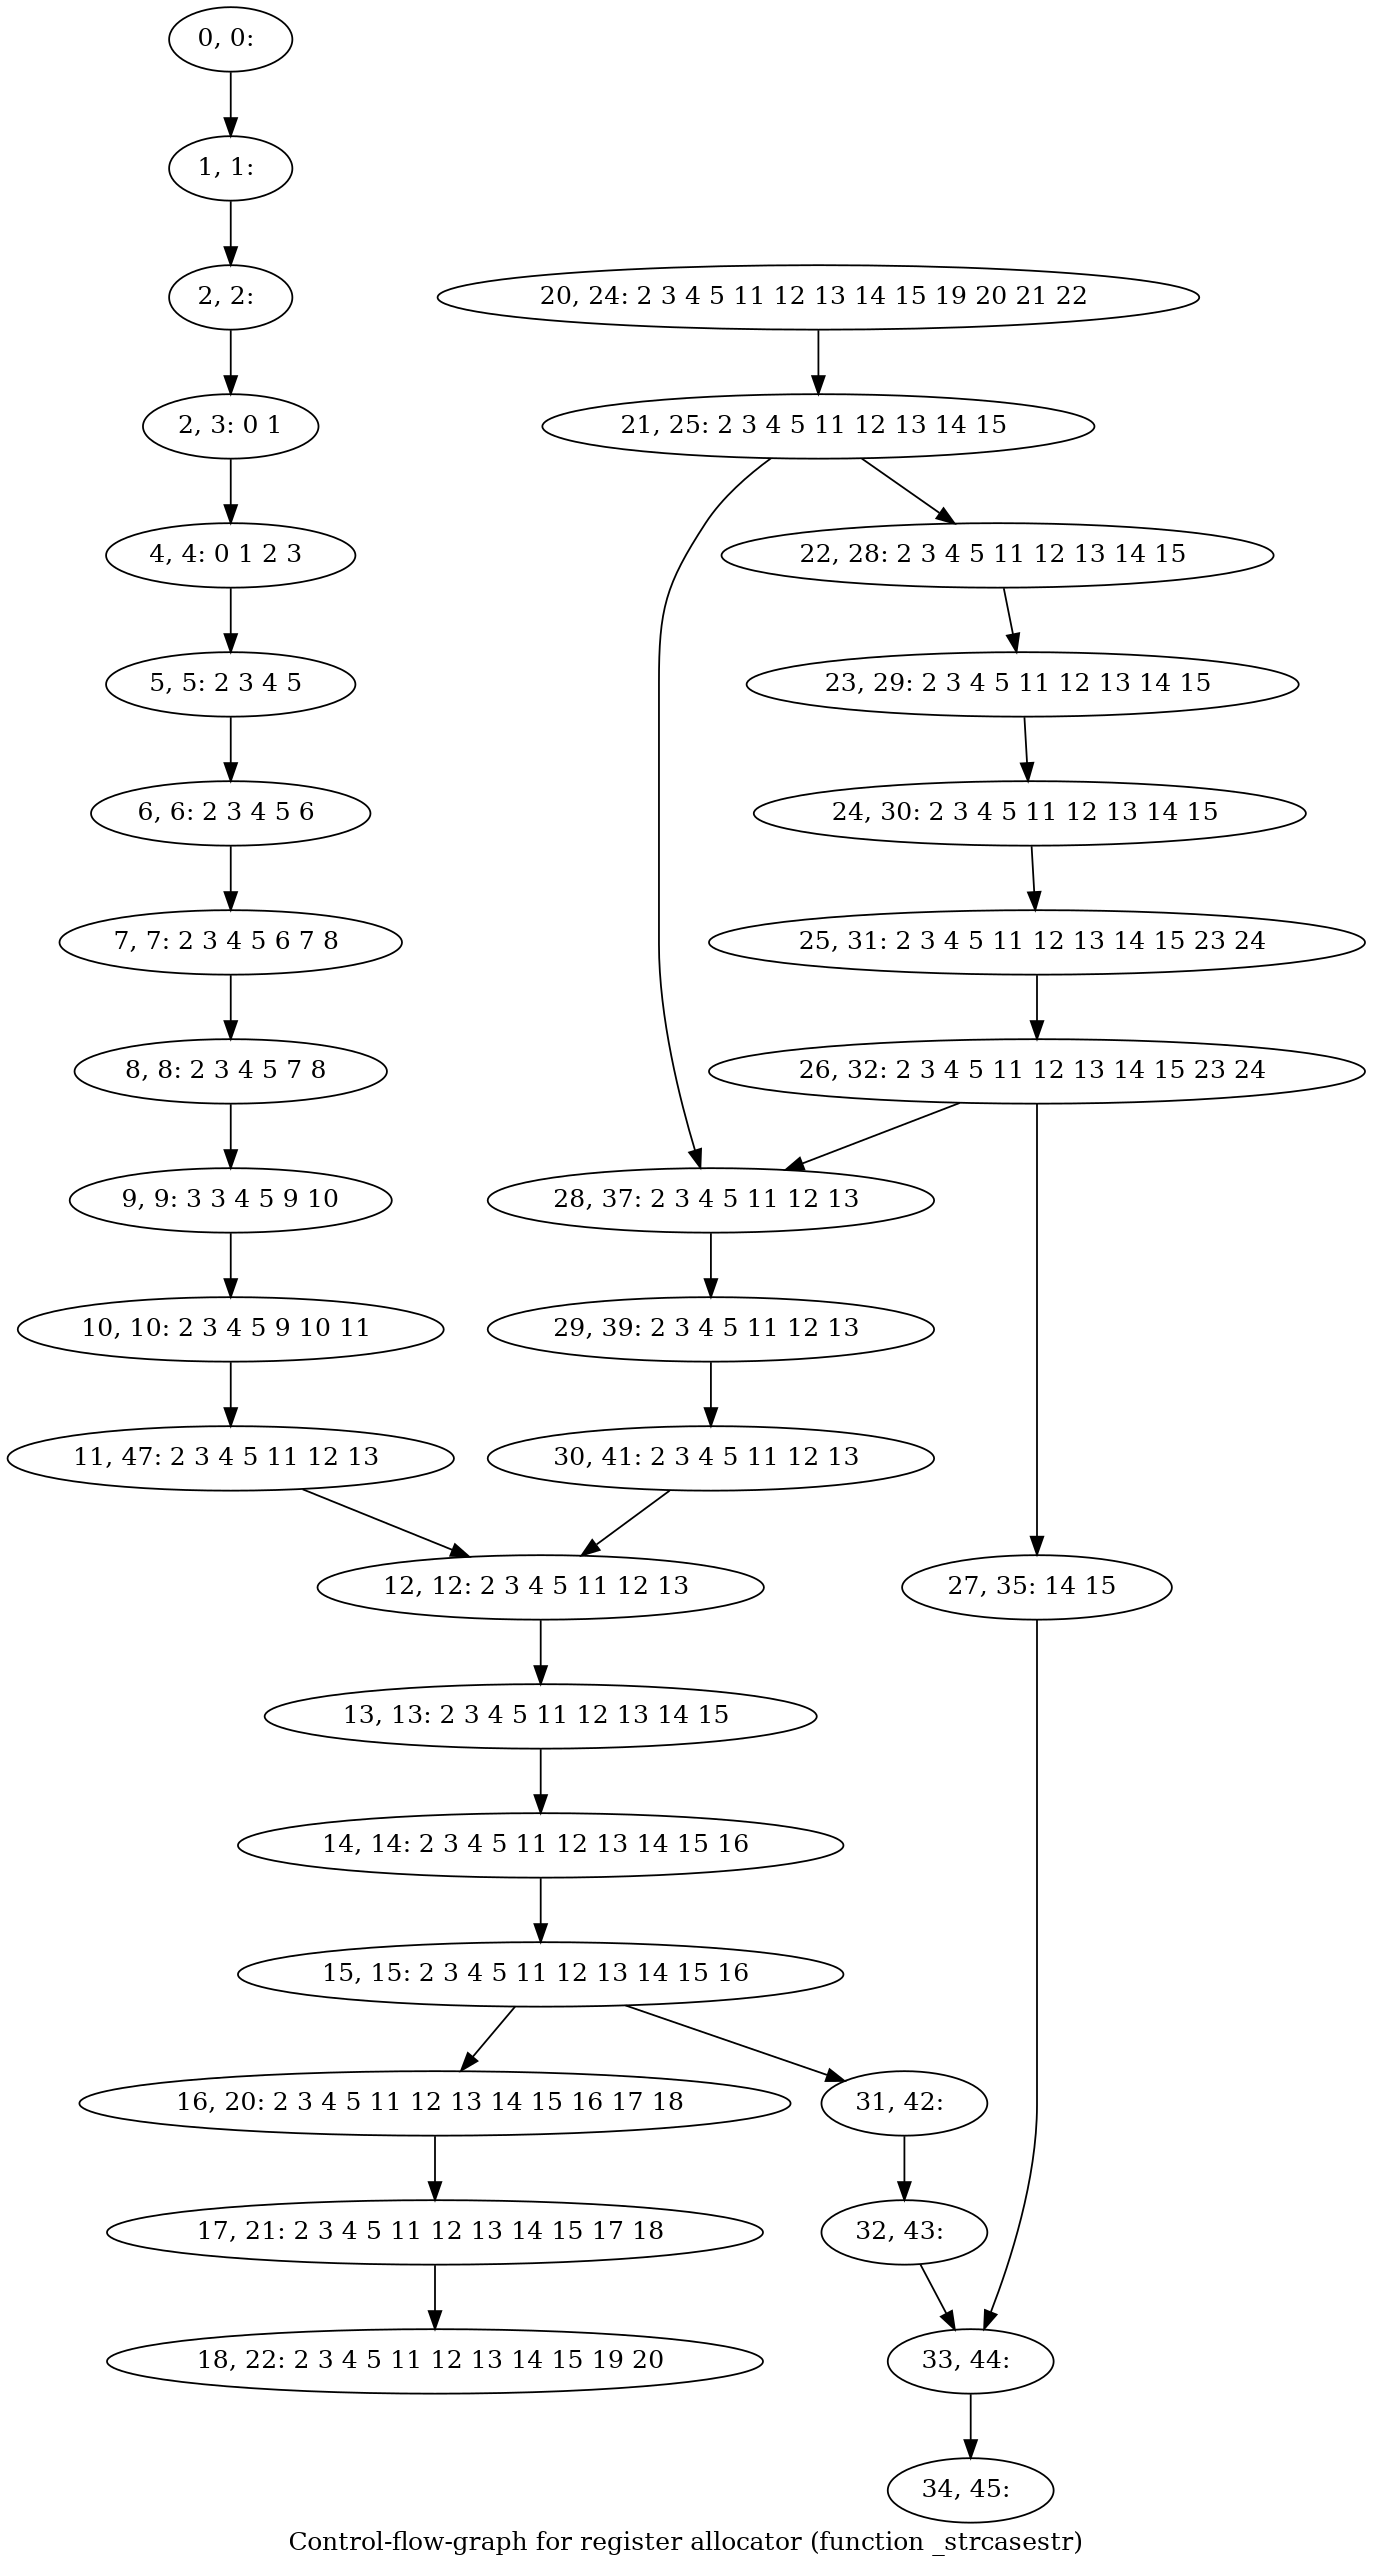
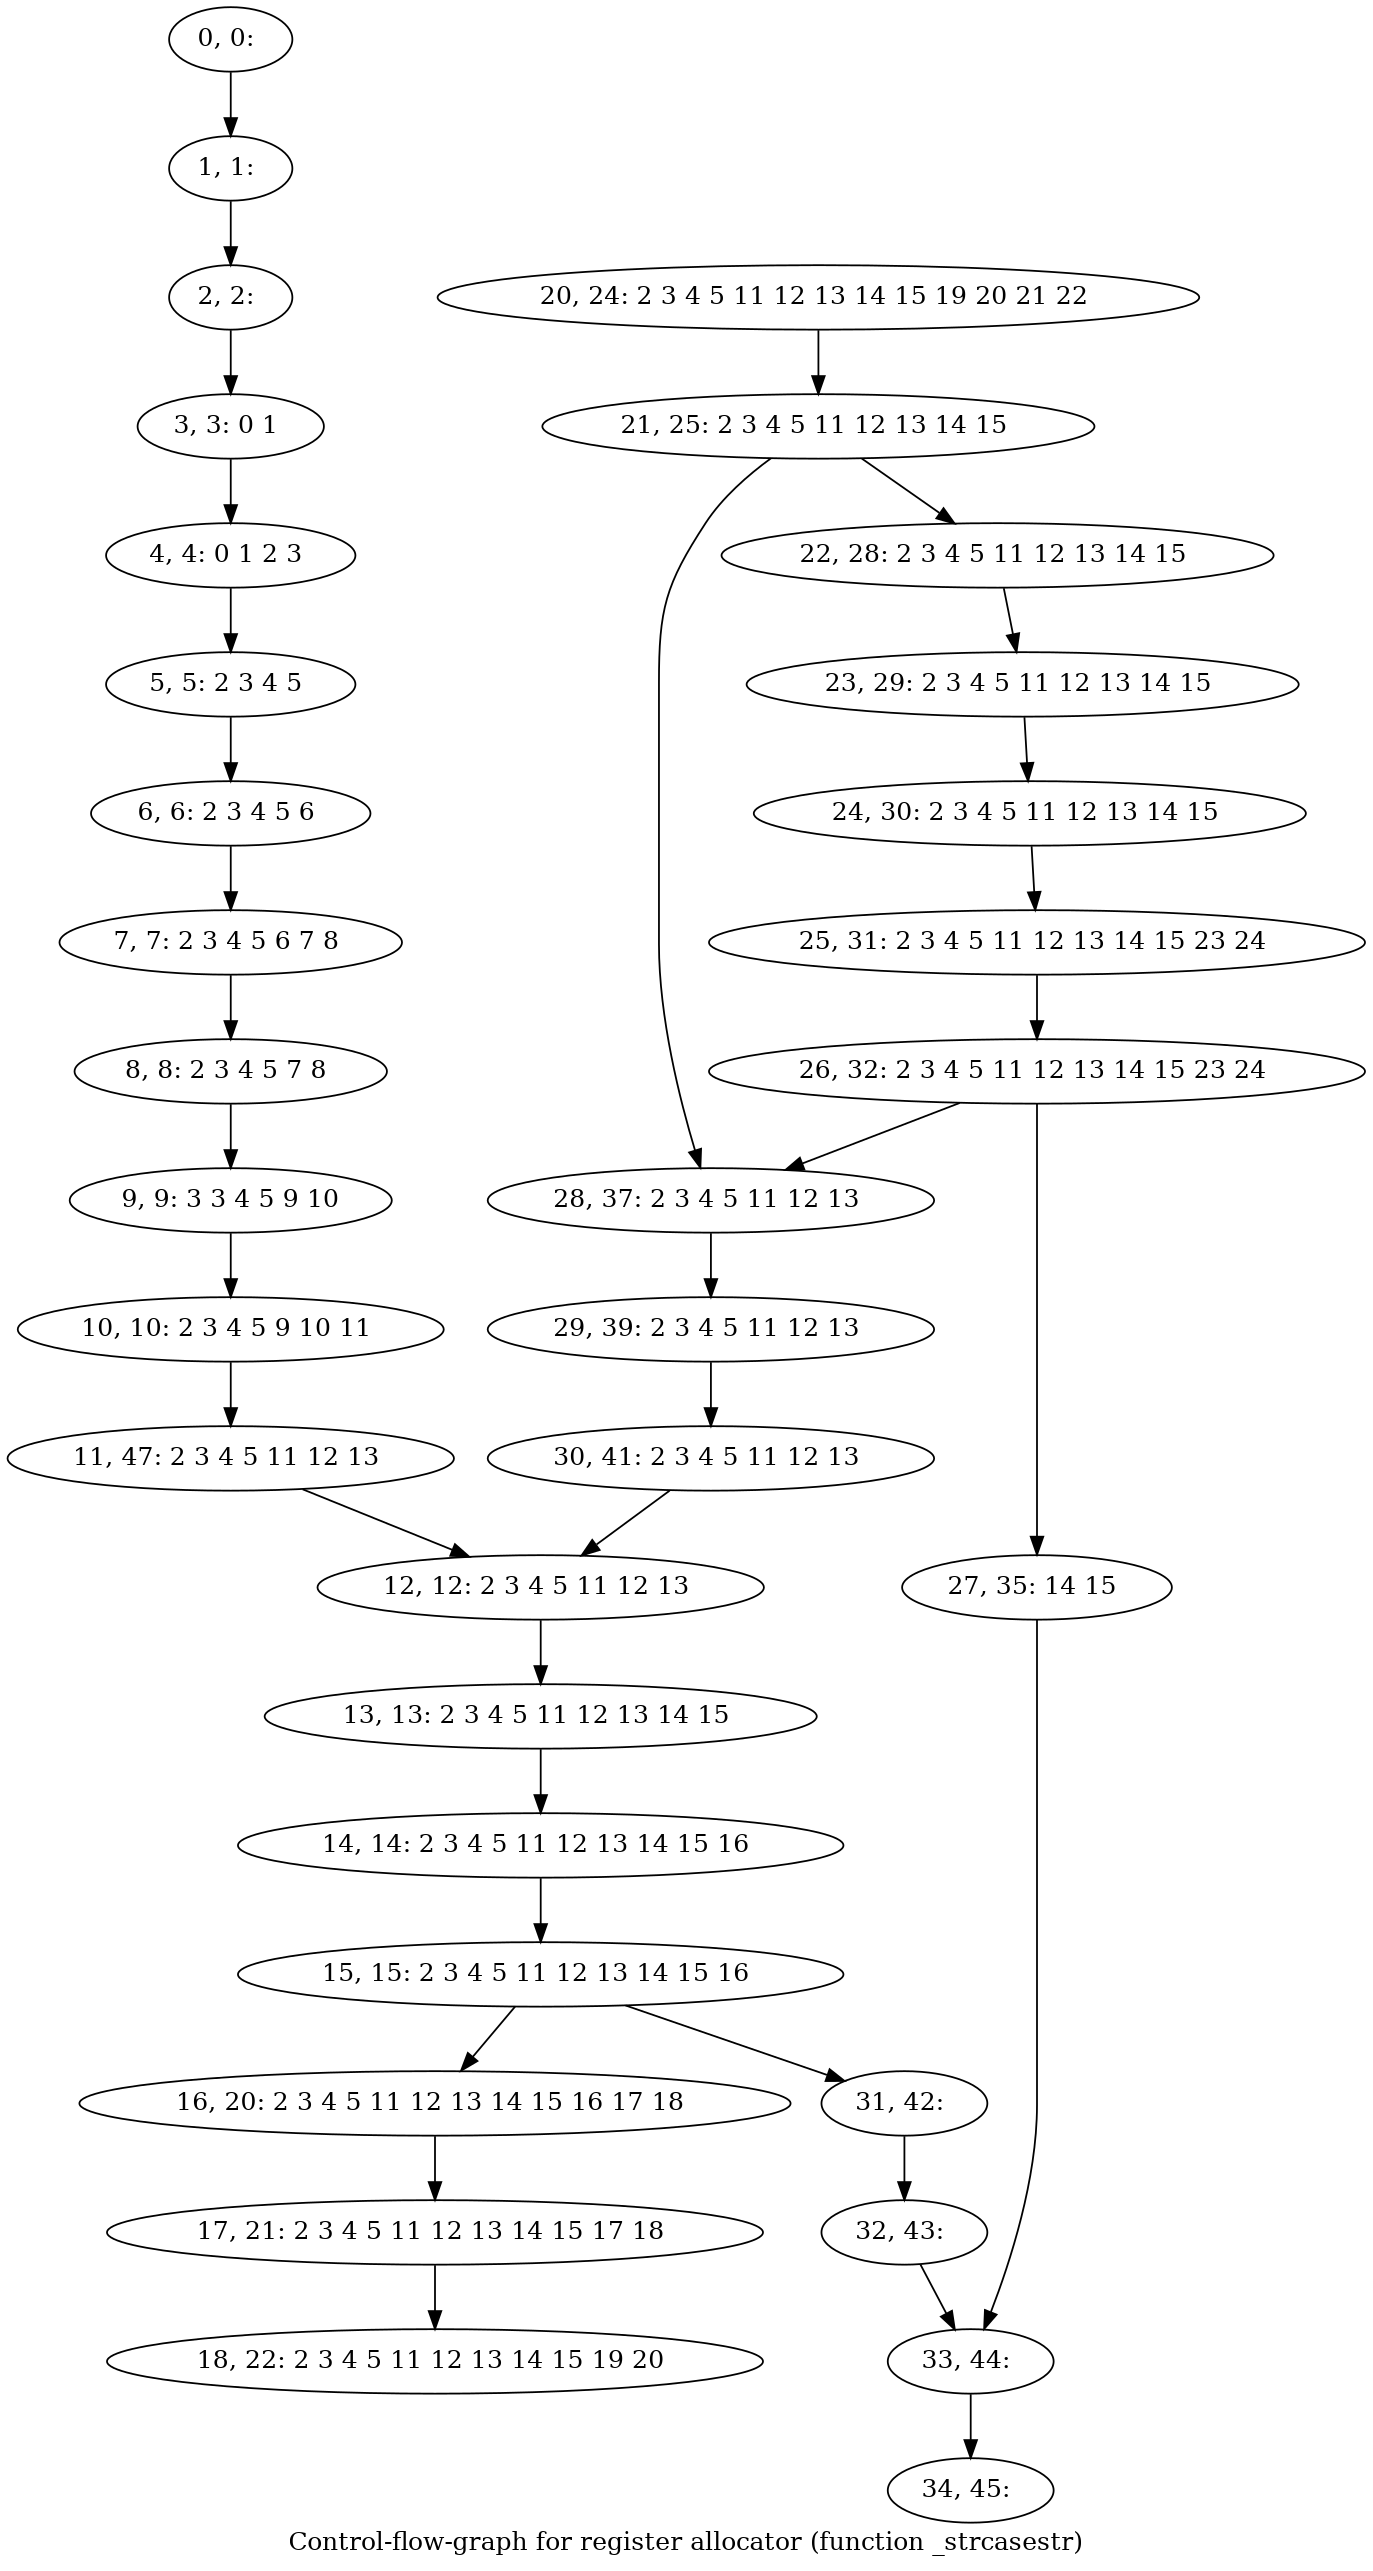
node "2, 3: 0 1": label "2, 3: 0 1" -> "3, 3: 0 1"
